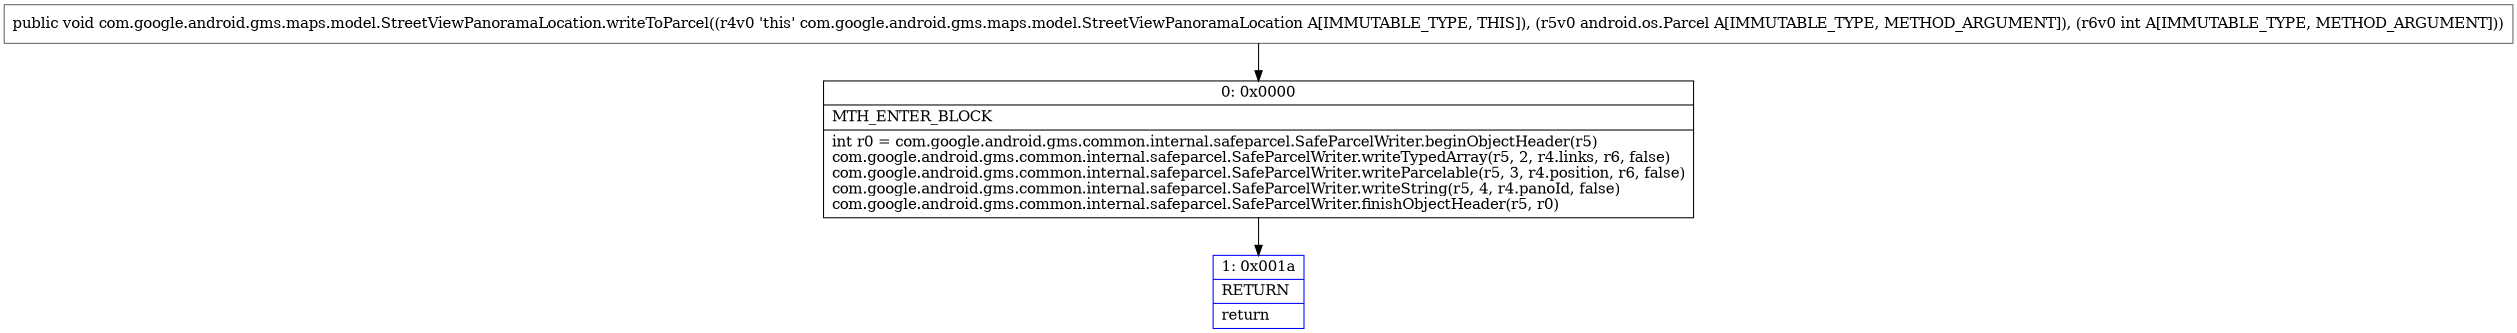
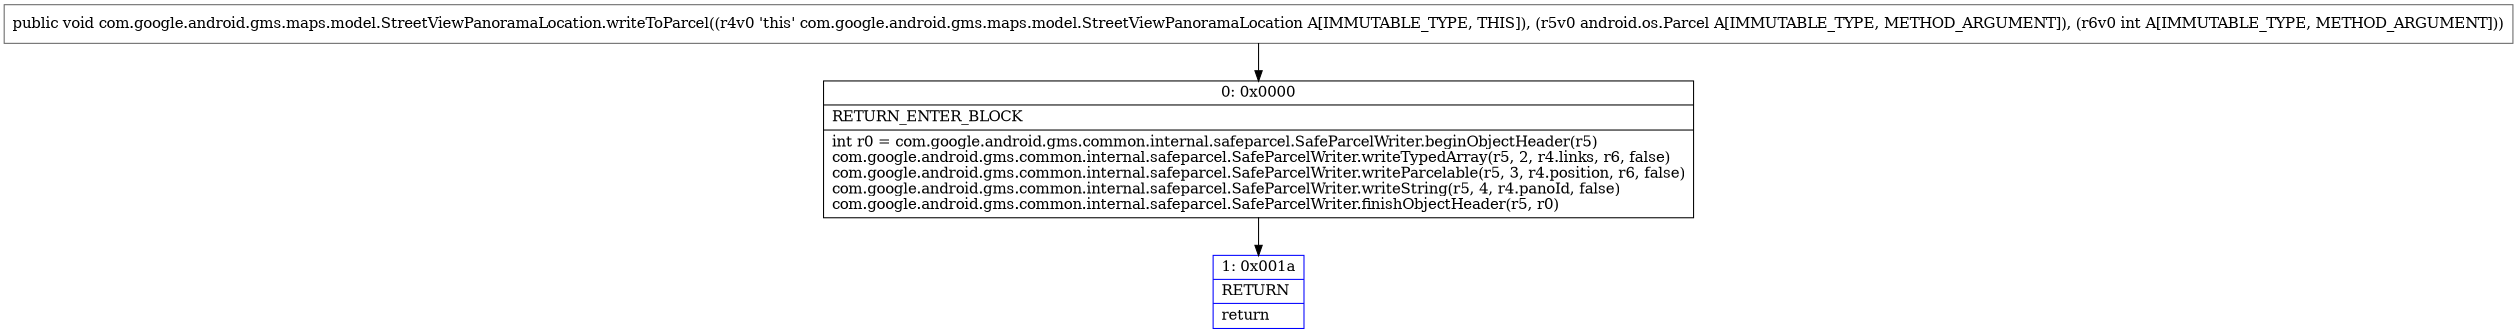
node "0: 0x0000": text "MTH_ENTER_BLOCK" -> "RETURN_ENTER_BLOCK"
